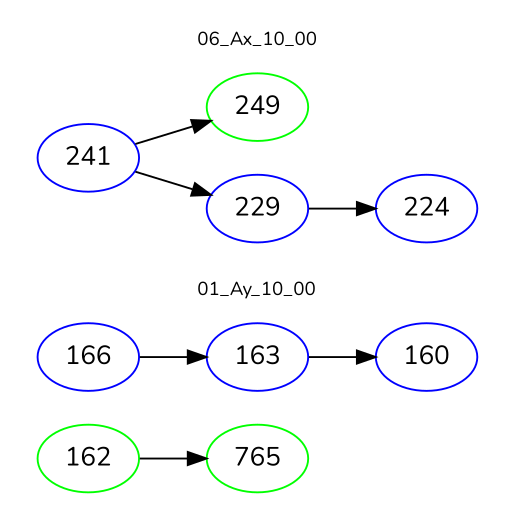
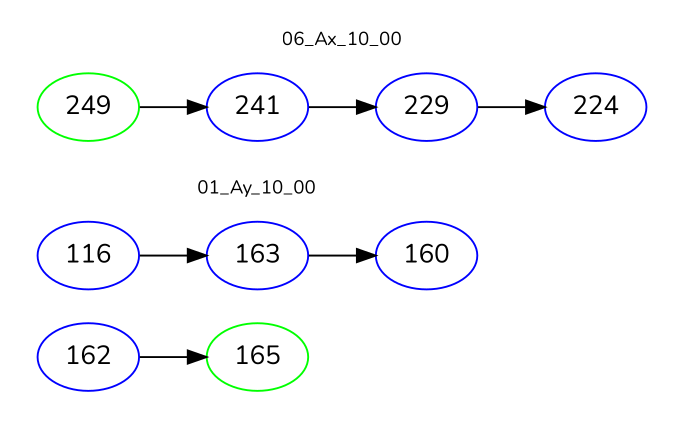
edge "241" -> "249": reversed
node "166": label "166" -> "116"
node "162": color green -> blue
node "765": label "765" -> "165"
